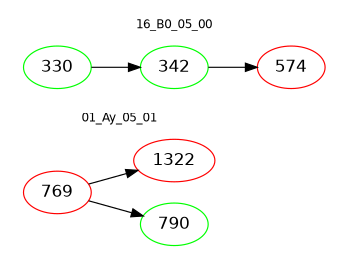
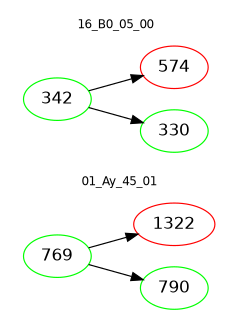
edge "330" -> "342": reversed
cluster "01_Ay_05_01": label "01_Ay_05_01" -> "01_Ay_45_01"
node "769": color red -> green
